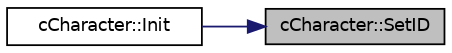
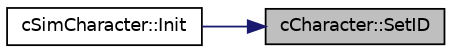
node "cCharacter::Init": label "cCharacter::Init" -> "cSimCharacter::Init"
